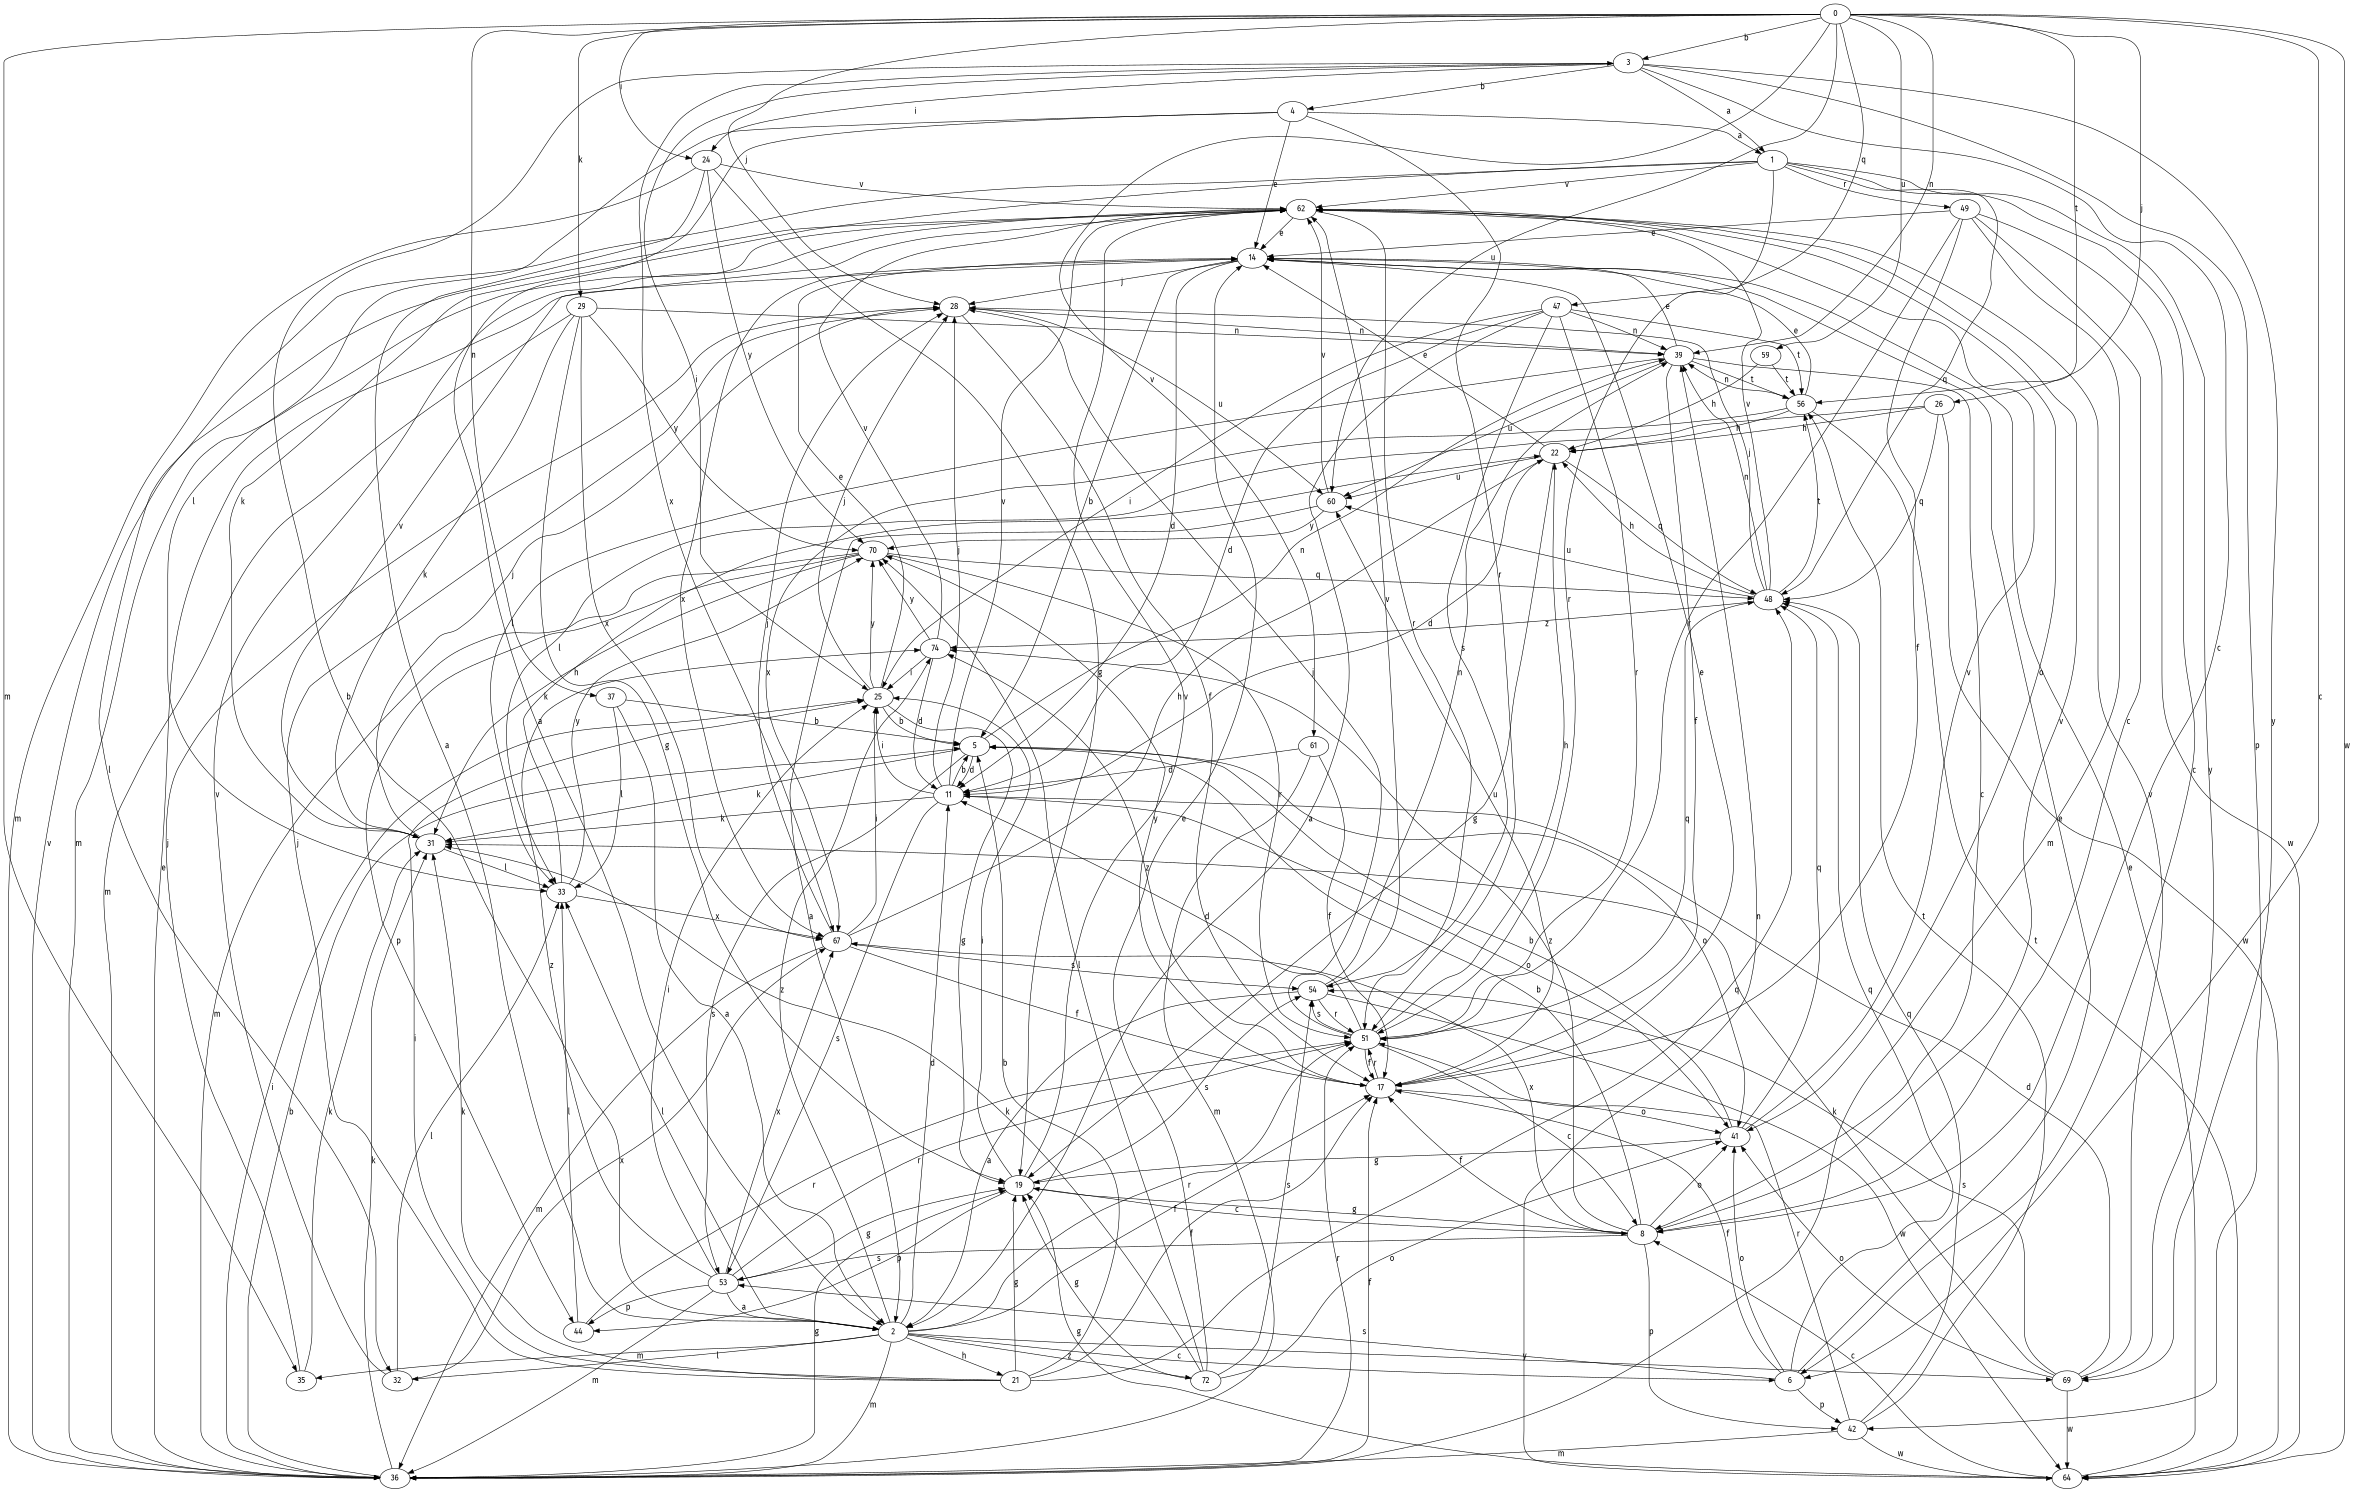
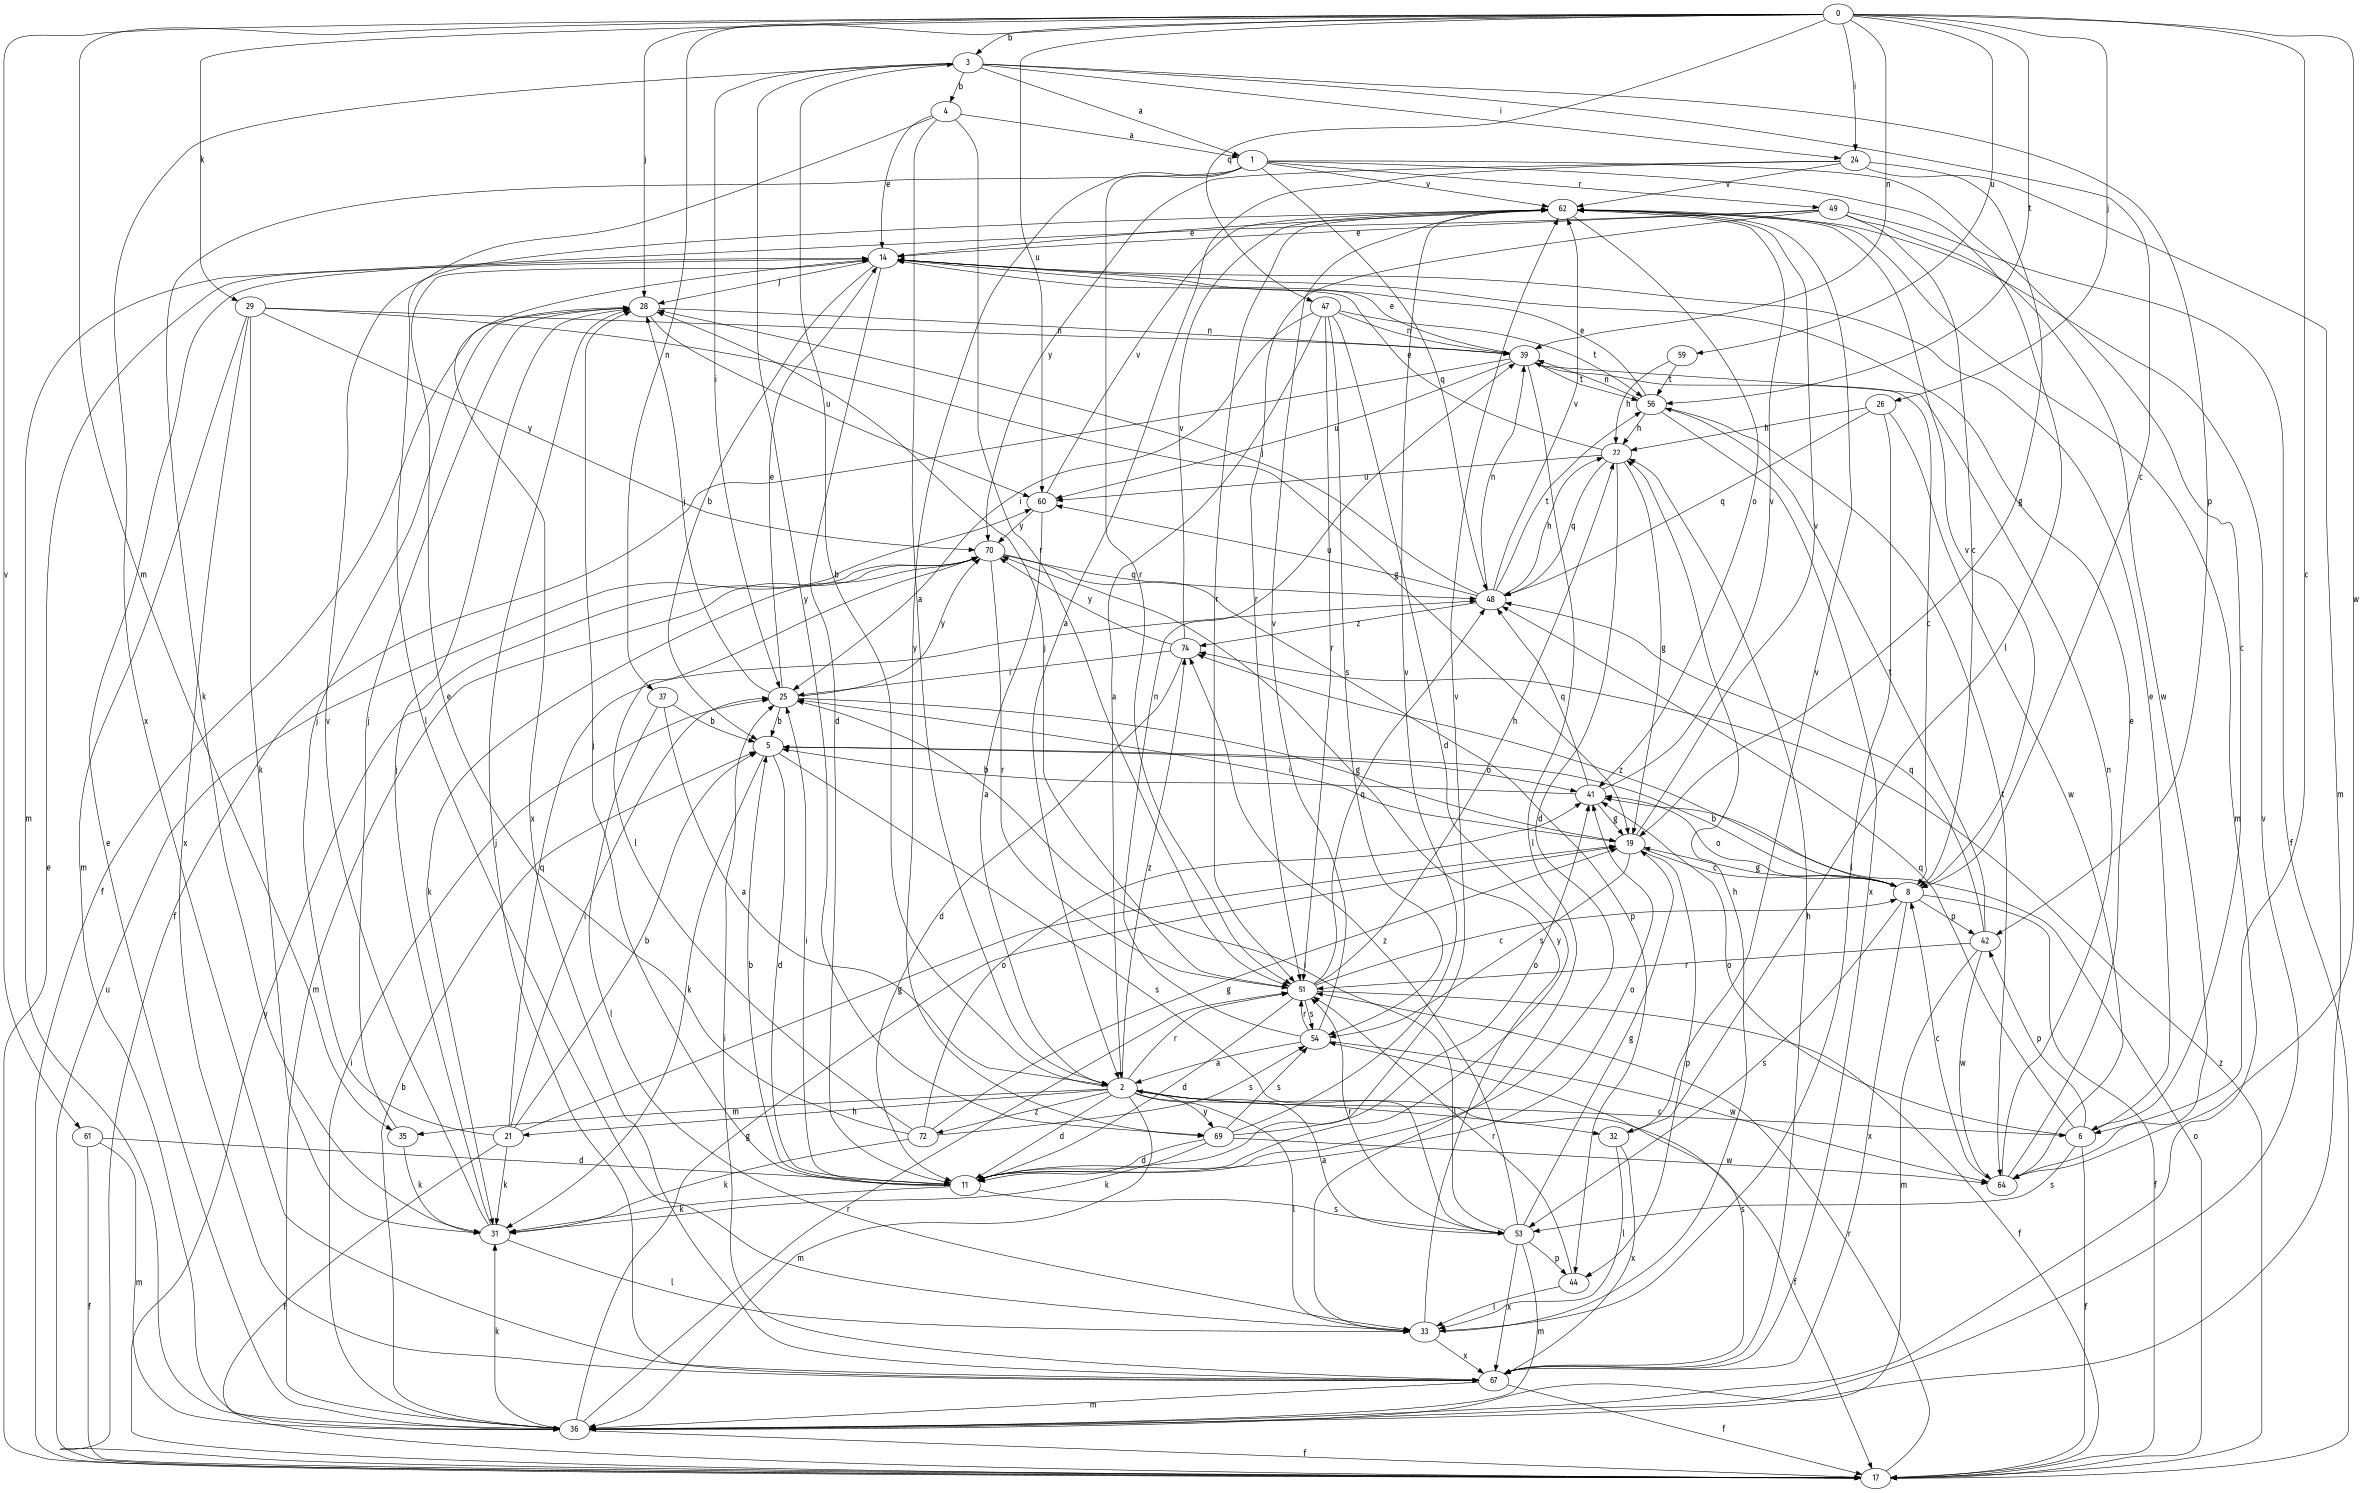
edge "5" -> "39": removed, label "n"
edge "64" -> "19": removed, label "g"
